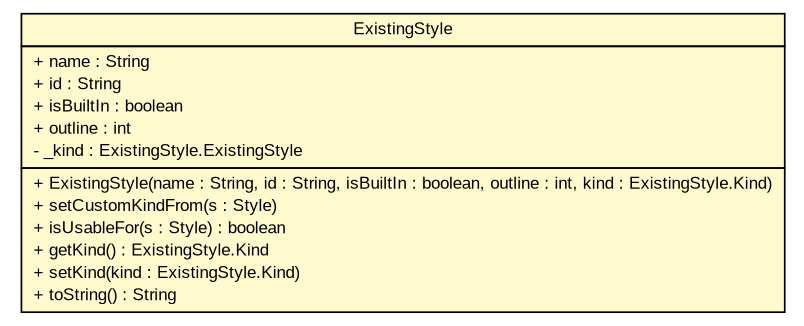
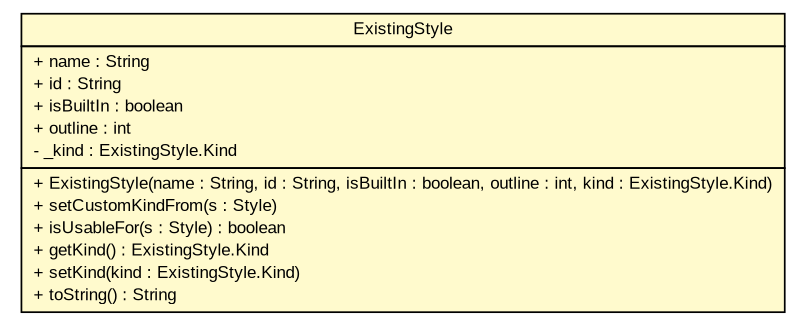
node "ExistingStyle": text "- _kind : ExistingStyle.ExistingStyle" -> "- _kind : ExistingStyle.Kind"
